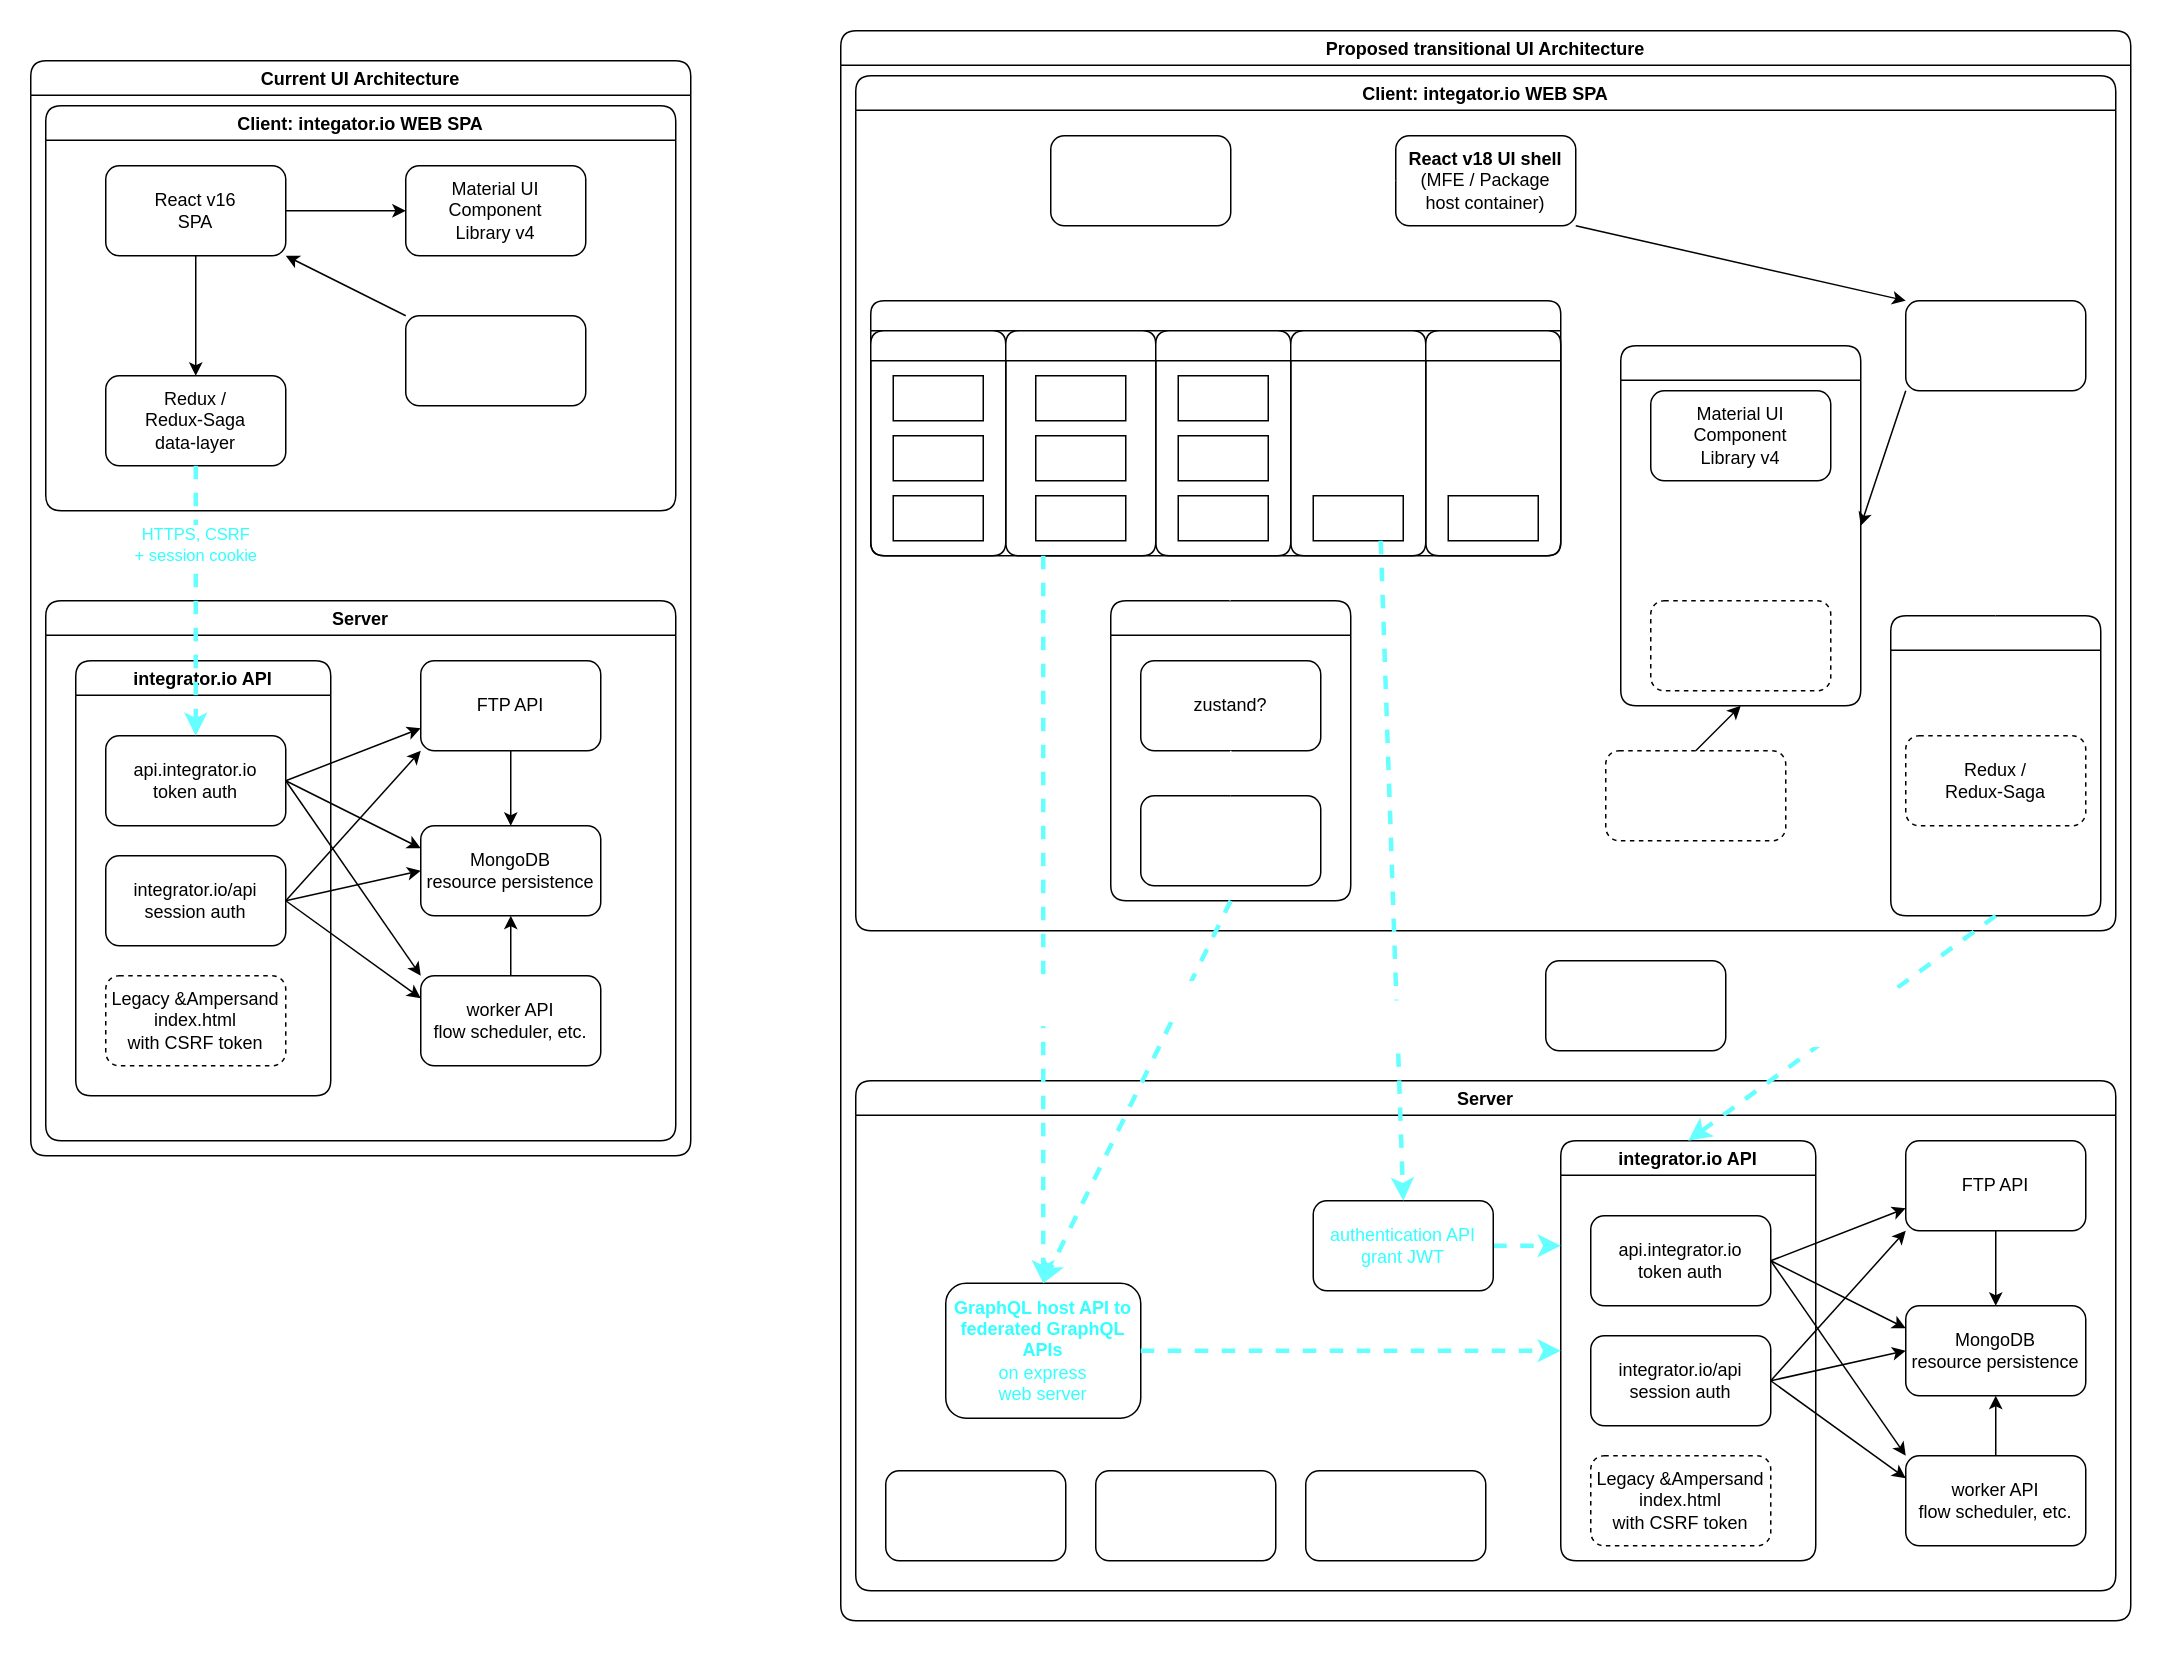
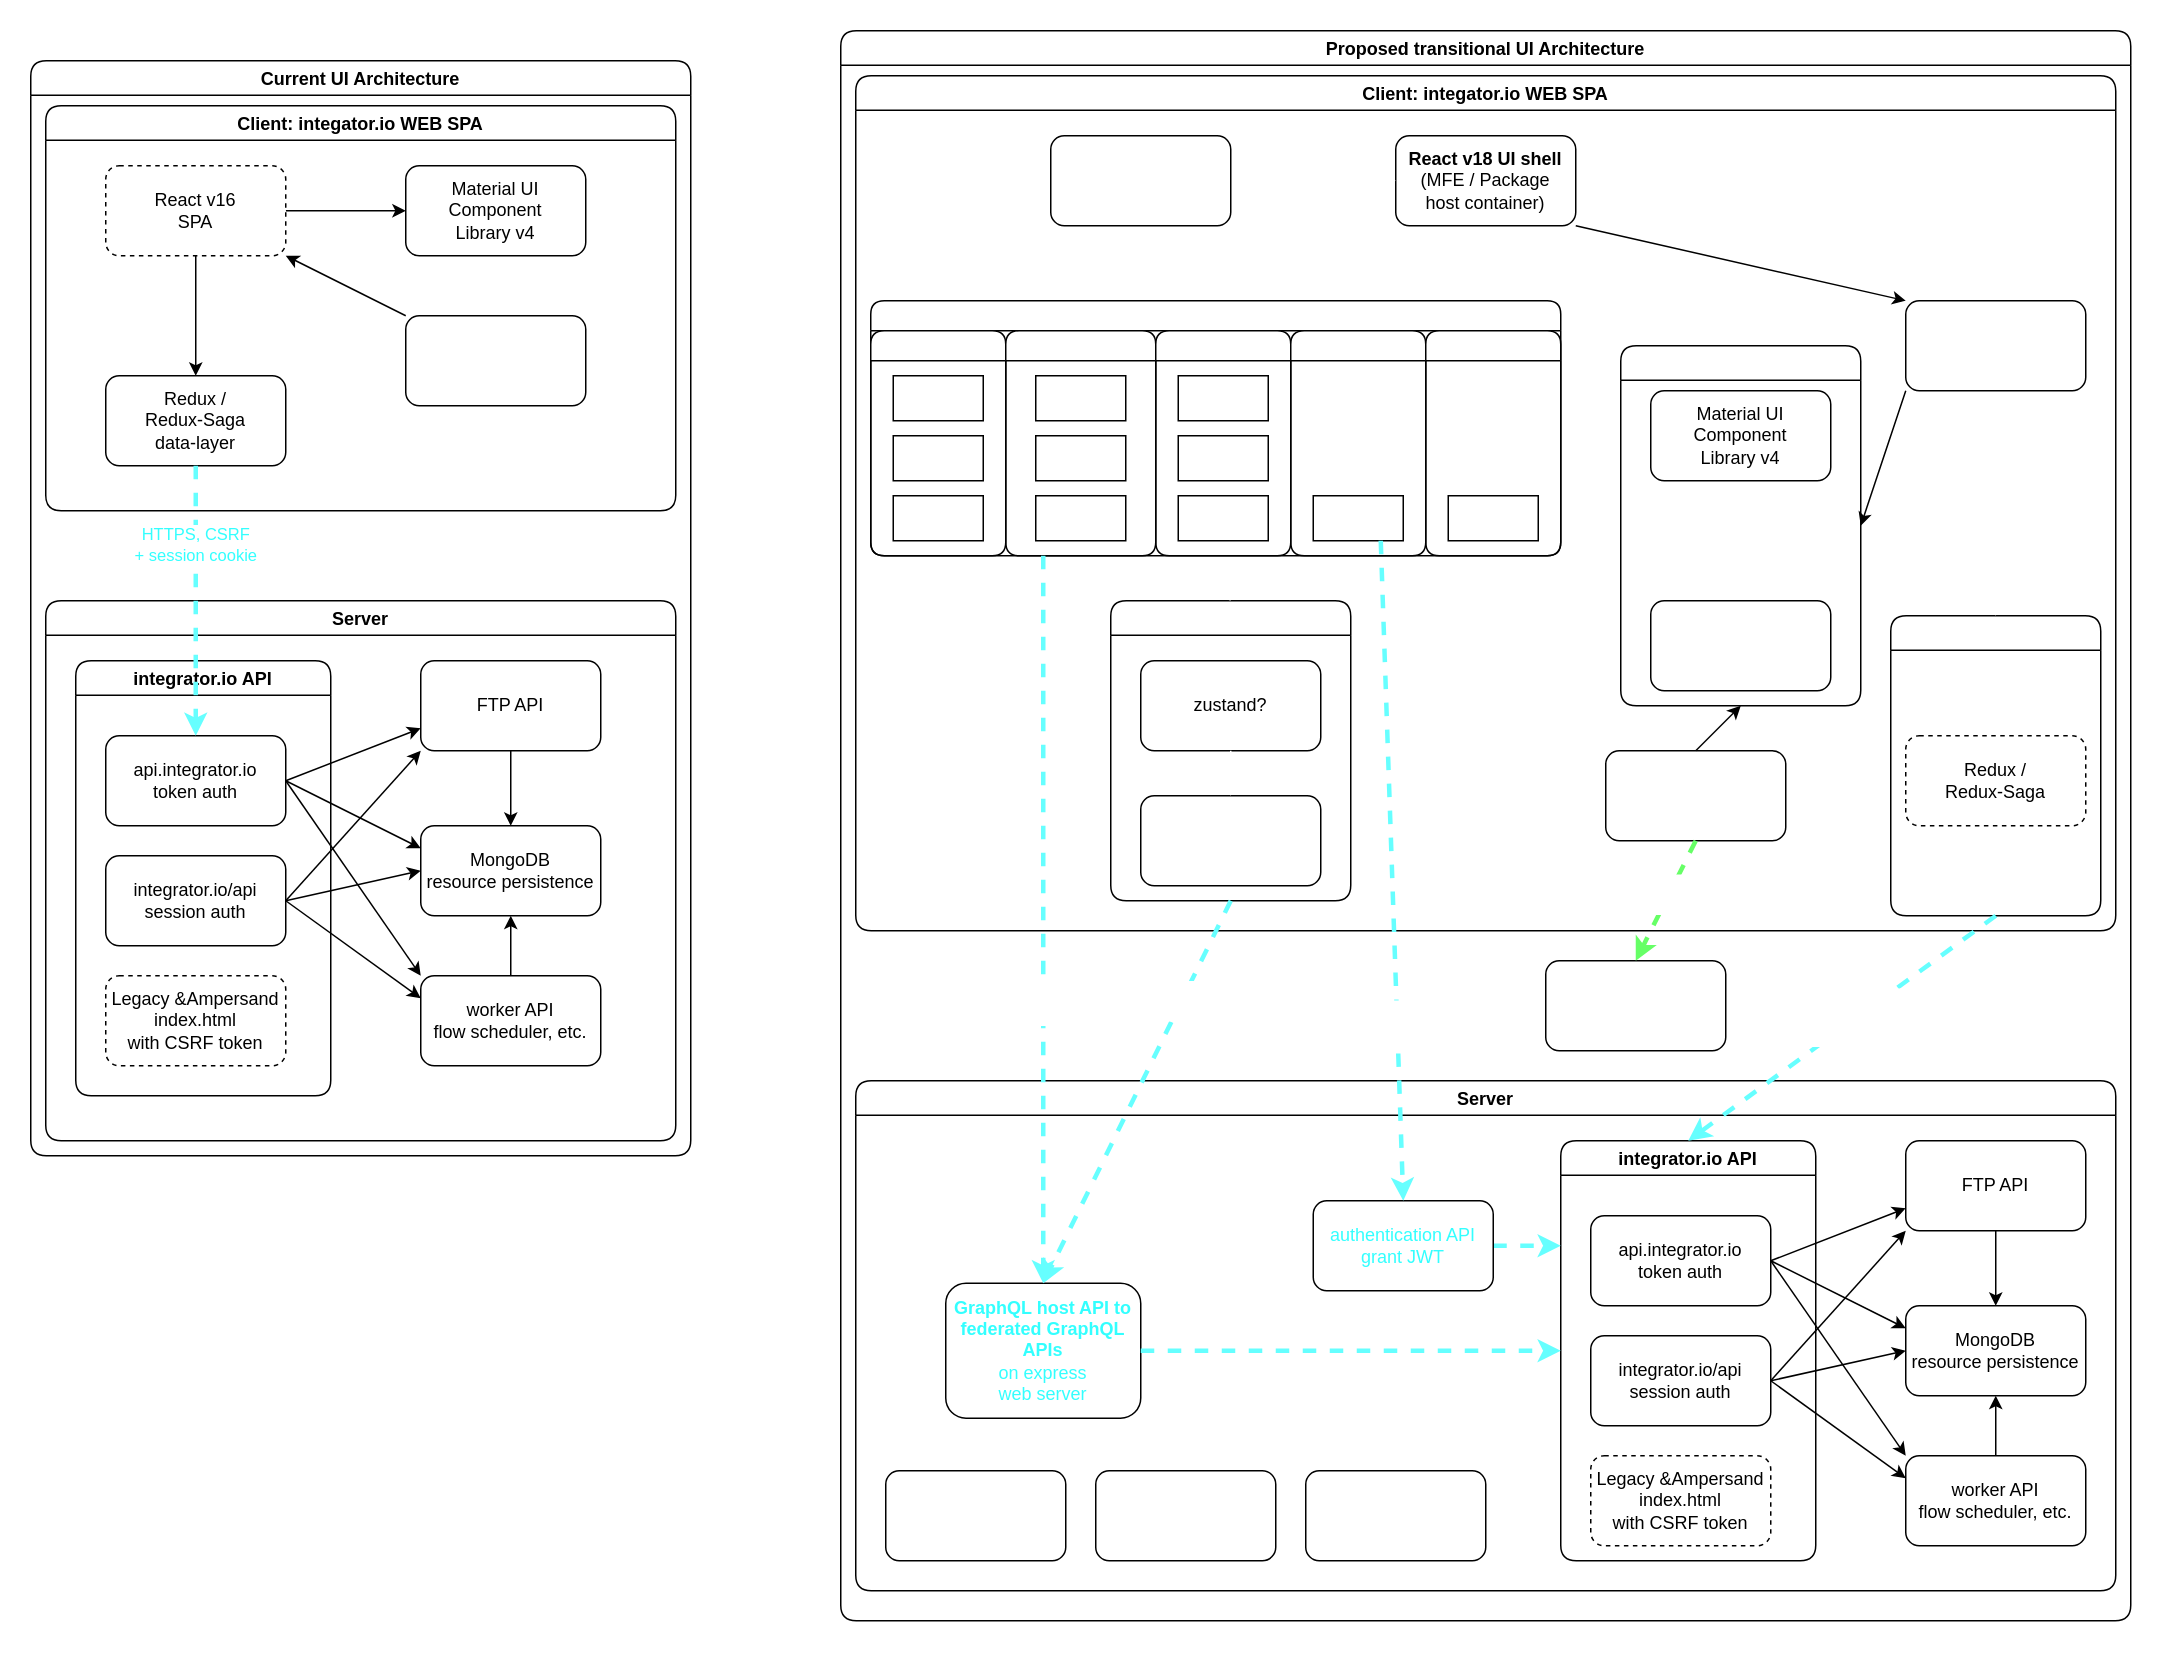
node "React v16 SPA": style solid -> dashed
node "Custom Celigo UI components": style dashed -> solid
node "Storybook (Atoms / Molecules)": style dashed -> solid
edge "Storybook (Atoms / Molecules)" -> "UX Design System (FIGMA)": added, label "Human process to keep in sync"
